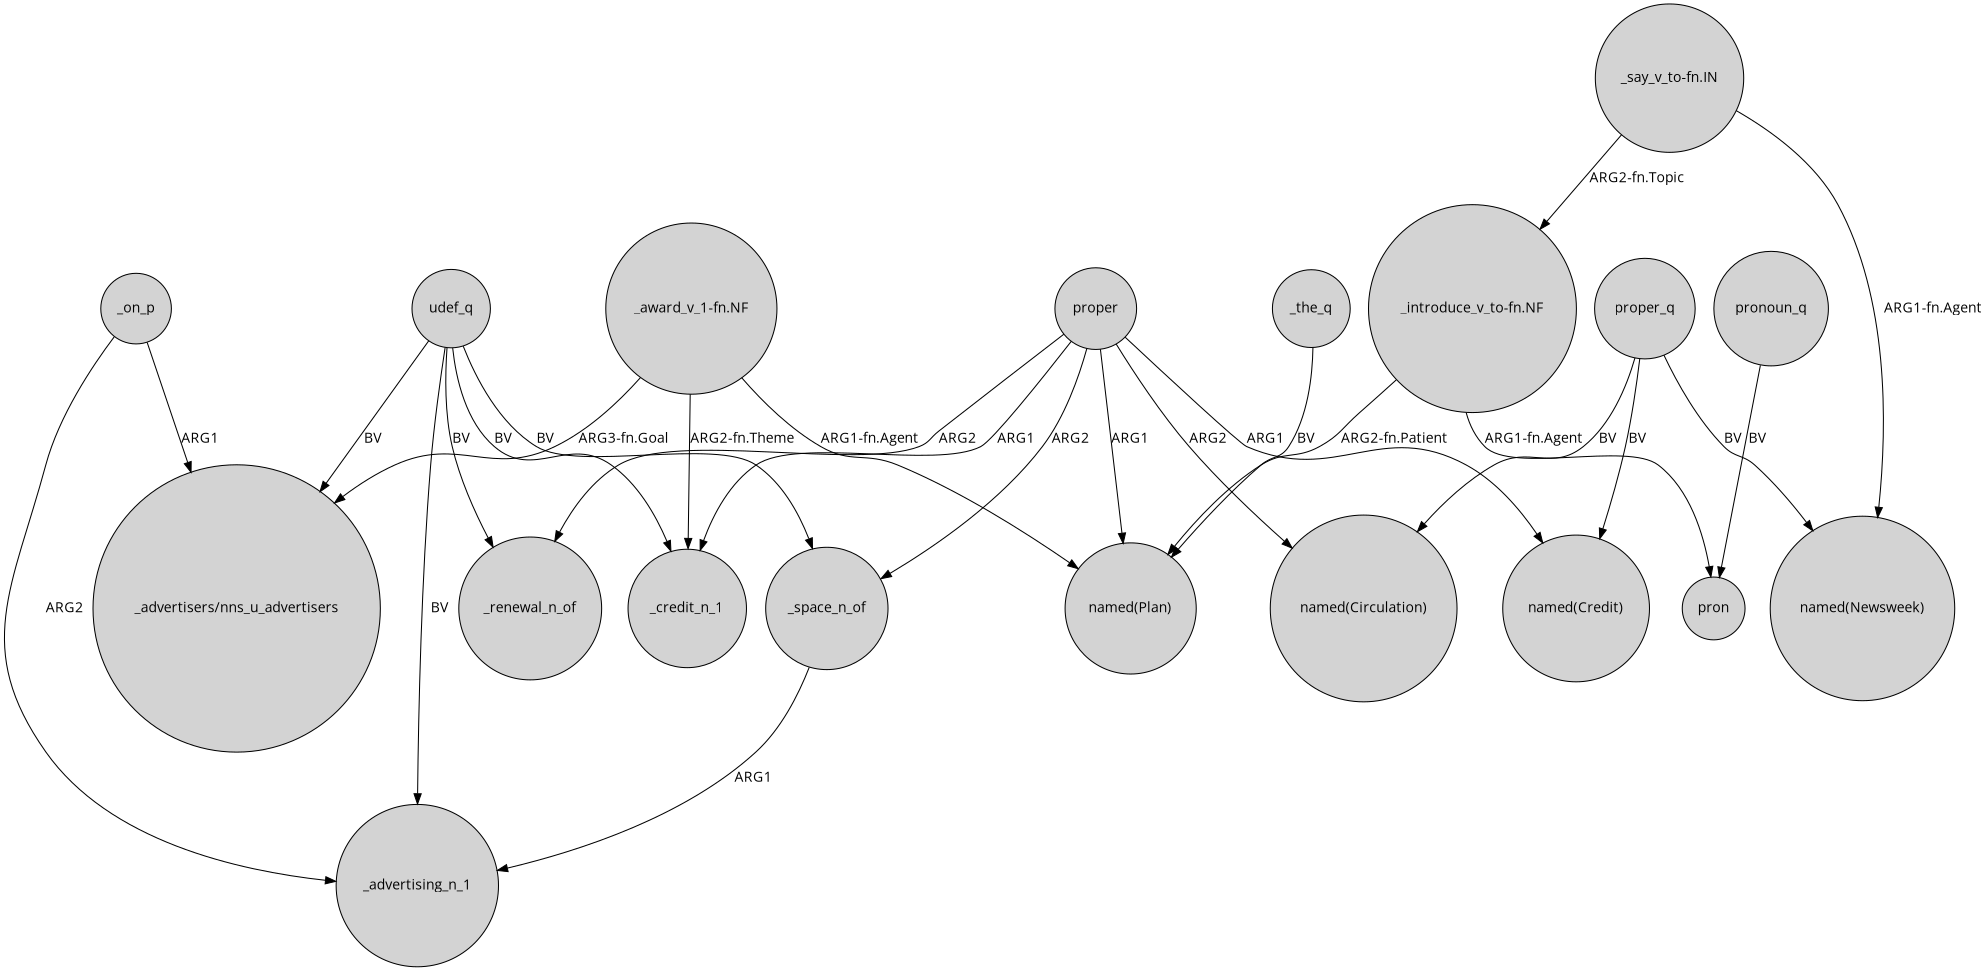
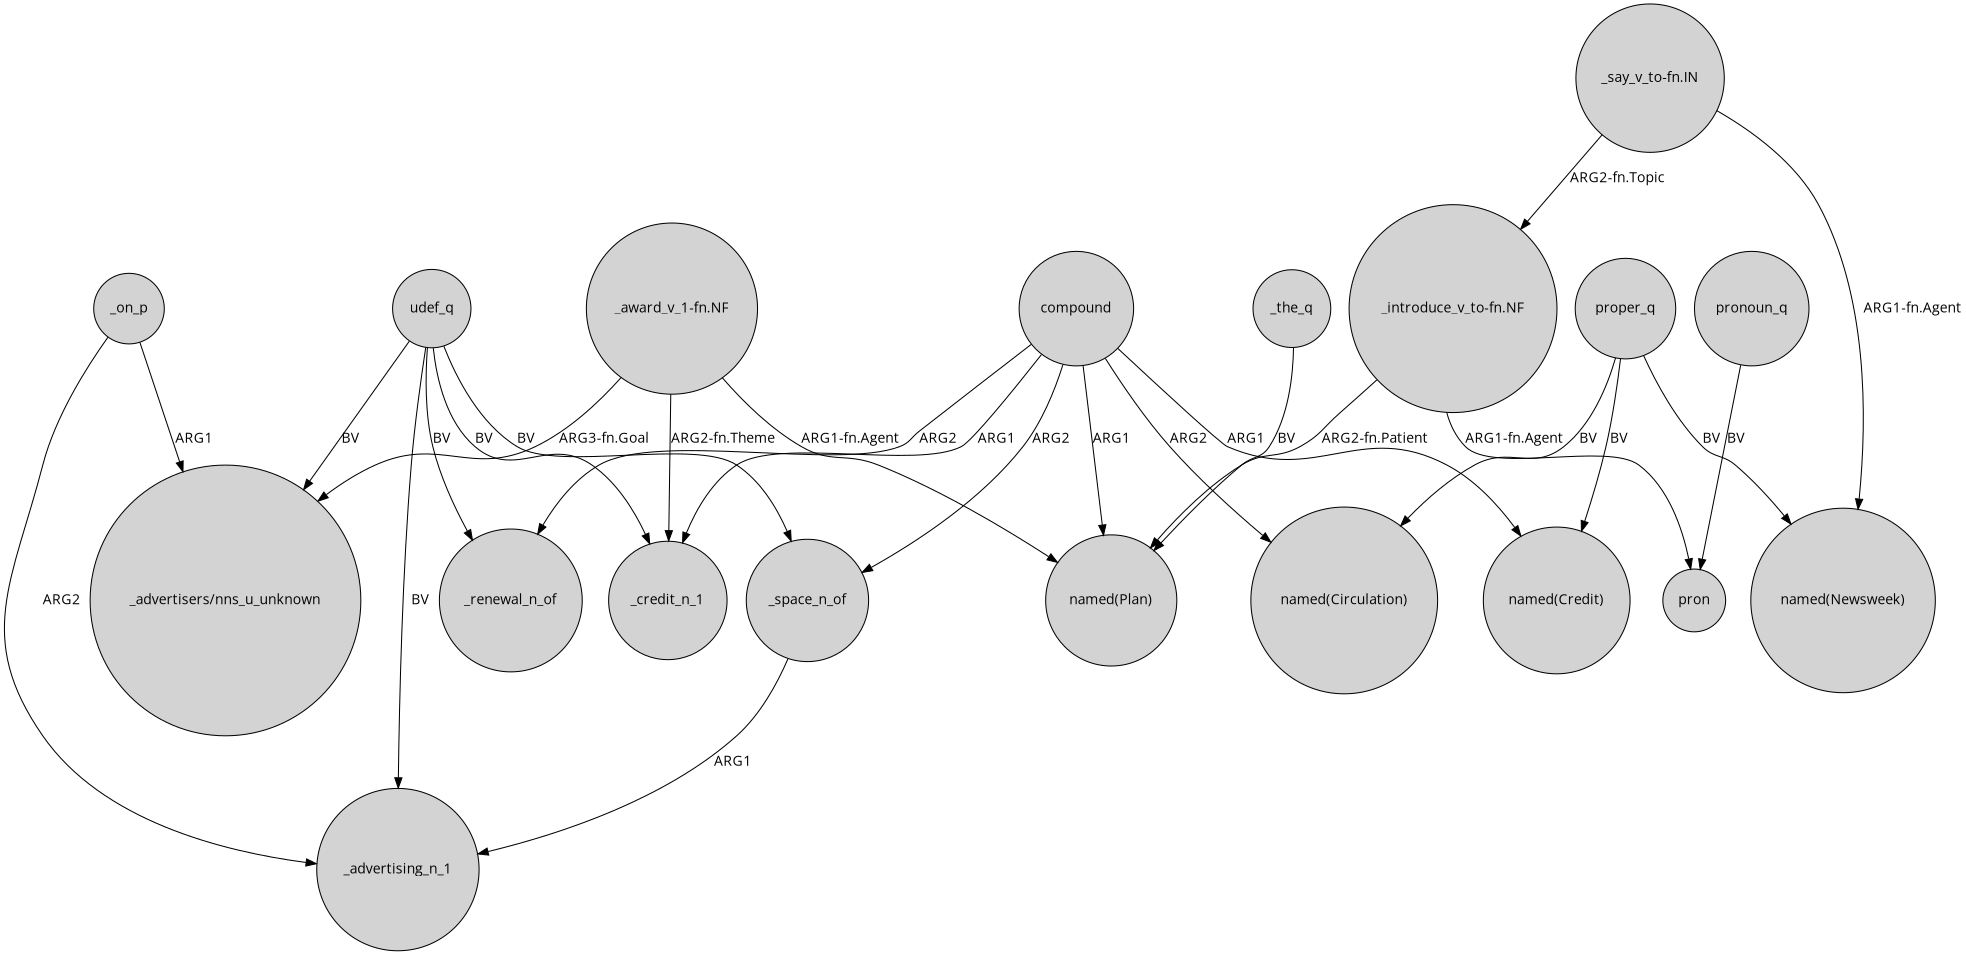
node "proper": label "proper" -> "compound"
node "_advertisers/nns_u_advertisers": label "_advertisers/nns_u_advertisers" -> "_advertisers/nns_u_unknown"
